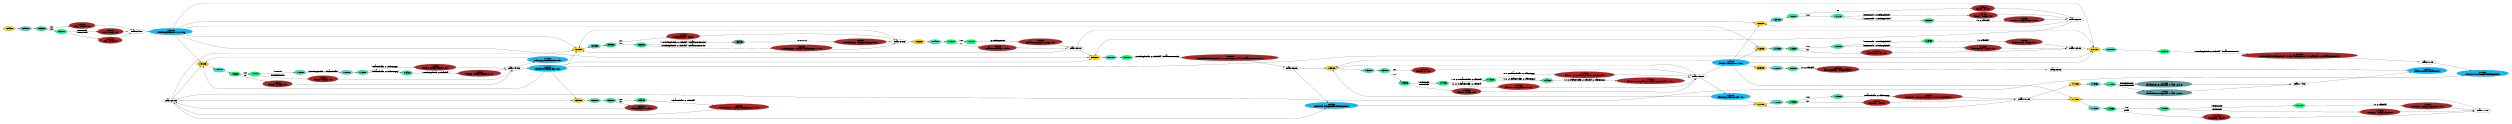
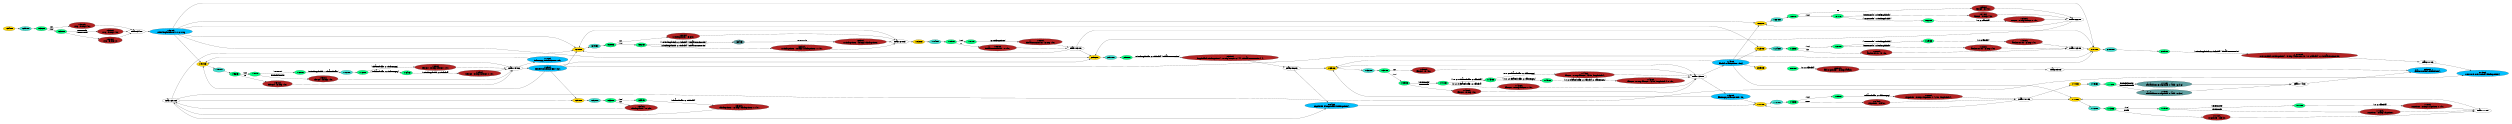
node "2086:BL": removed
edge "Leaf_1691:AL" -> "1754:AL": now "Leaf_1754:AL" -> "1754:AL"
edge "1703:IF" -> "1704:NS rd_pointer <= 5'h0;": label "rst" -> "reset"
